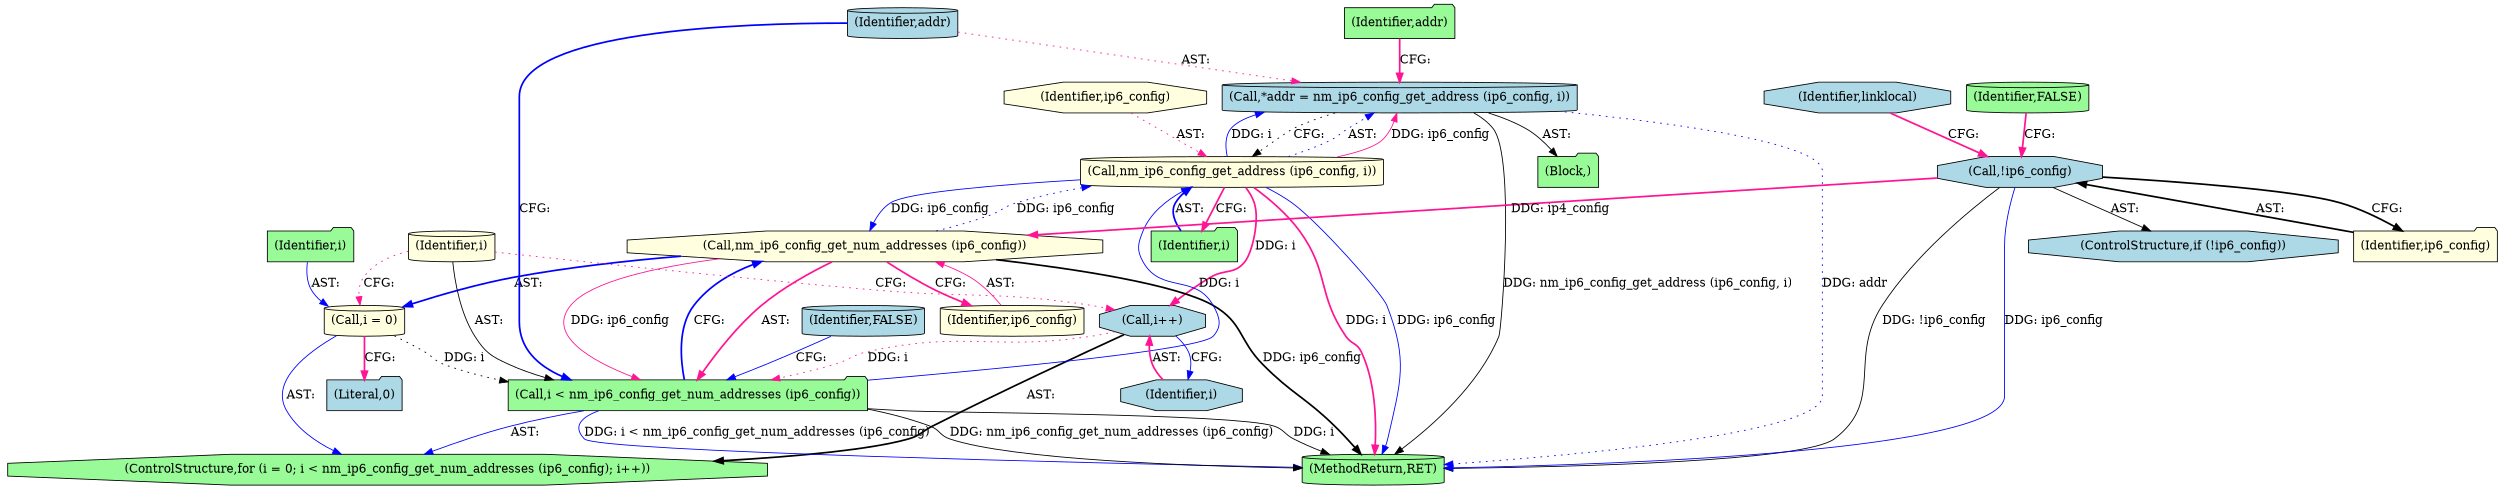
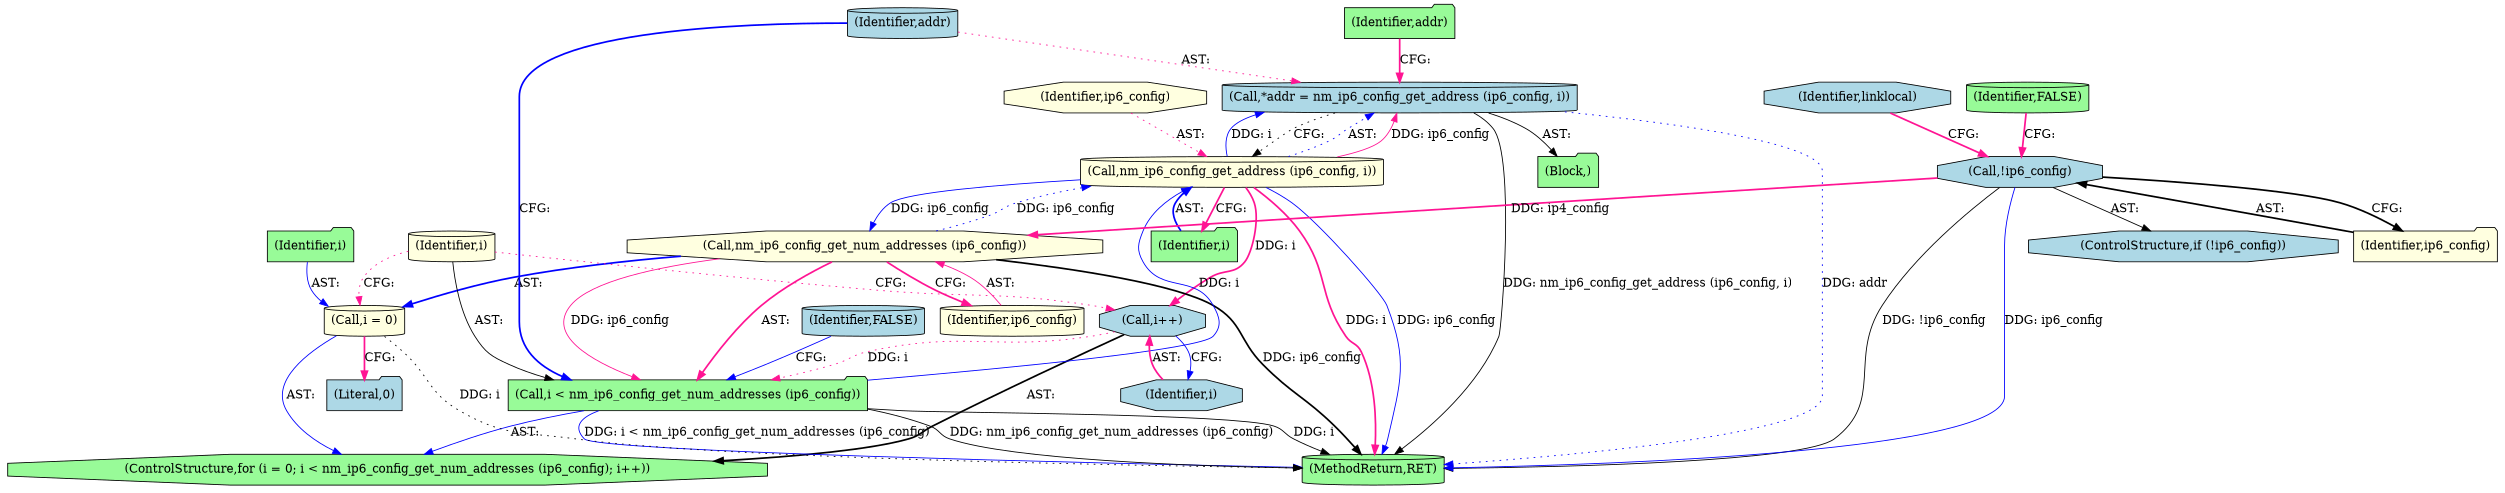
edge "(Call,i < nm_ip6_config_get_num_addresses (ip6_config))" -> "(Call,nm_ip6_config_get_num_addresses (ip6_config))": removed, label "CFG:"
edge "(Call,i = 0)" -> "(Call,i < nm_ip6_config_get_num_addresses (ip6_config))": now "(Call,i = 0)" -> "(MethodReturn,RET)"
